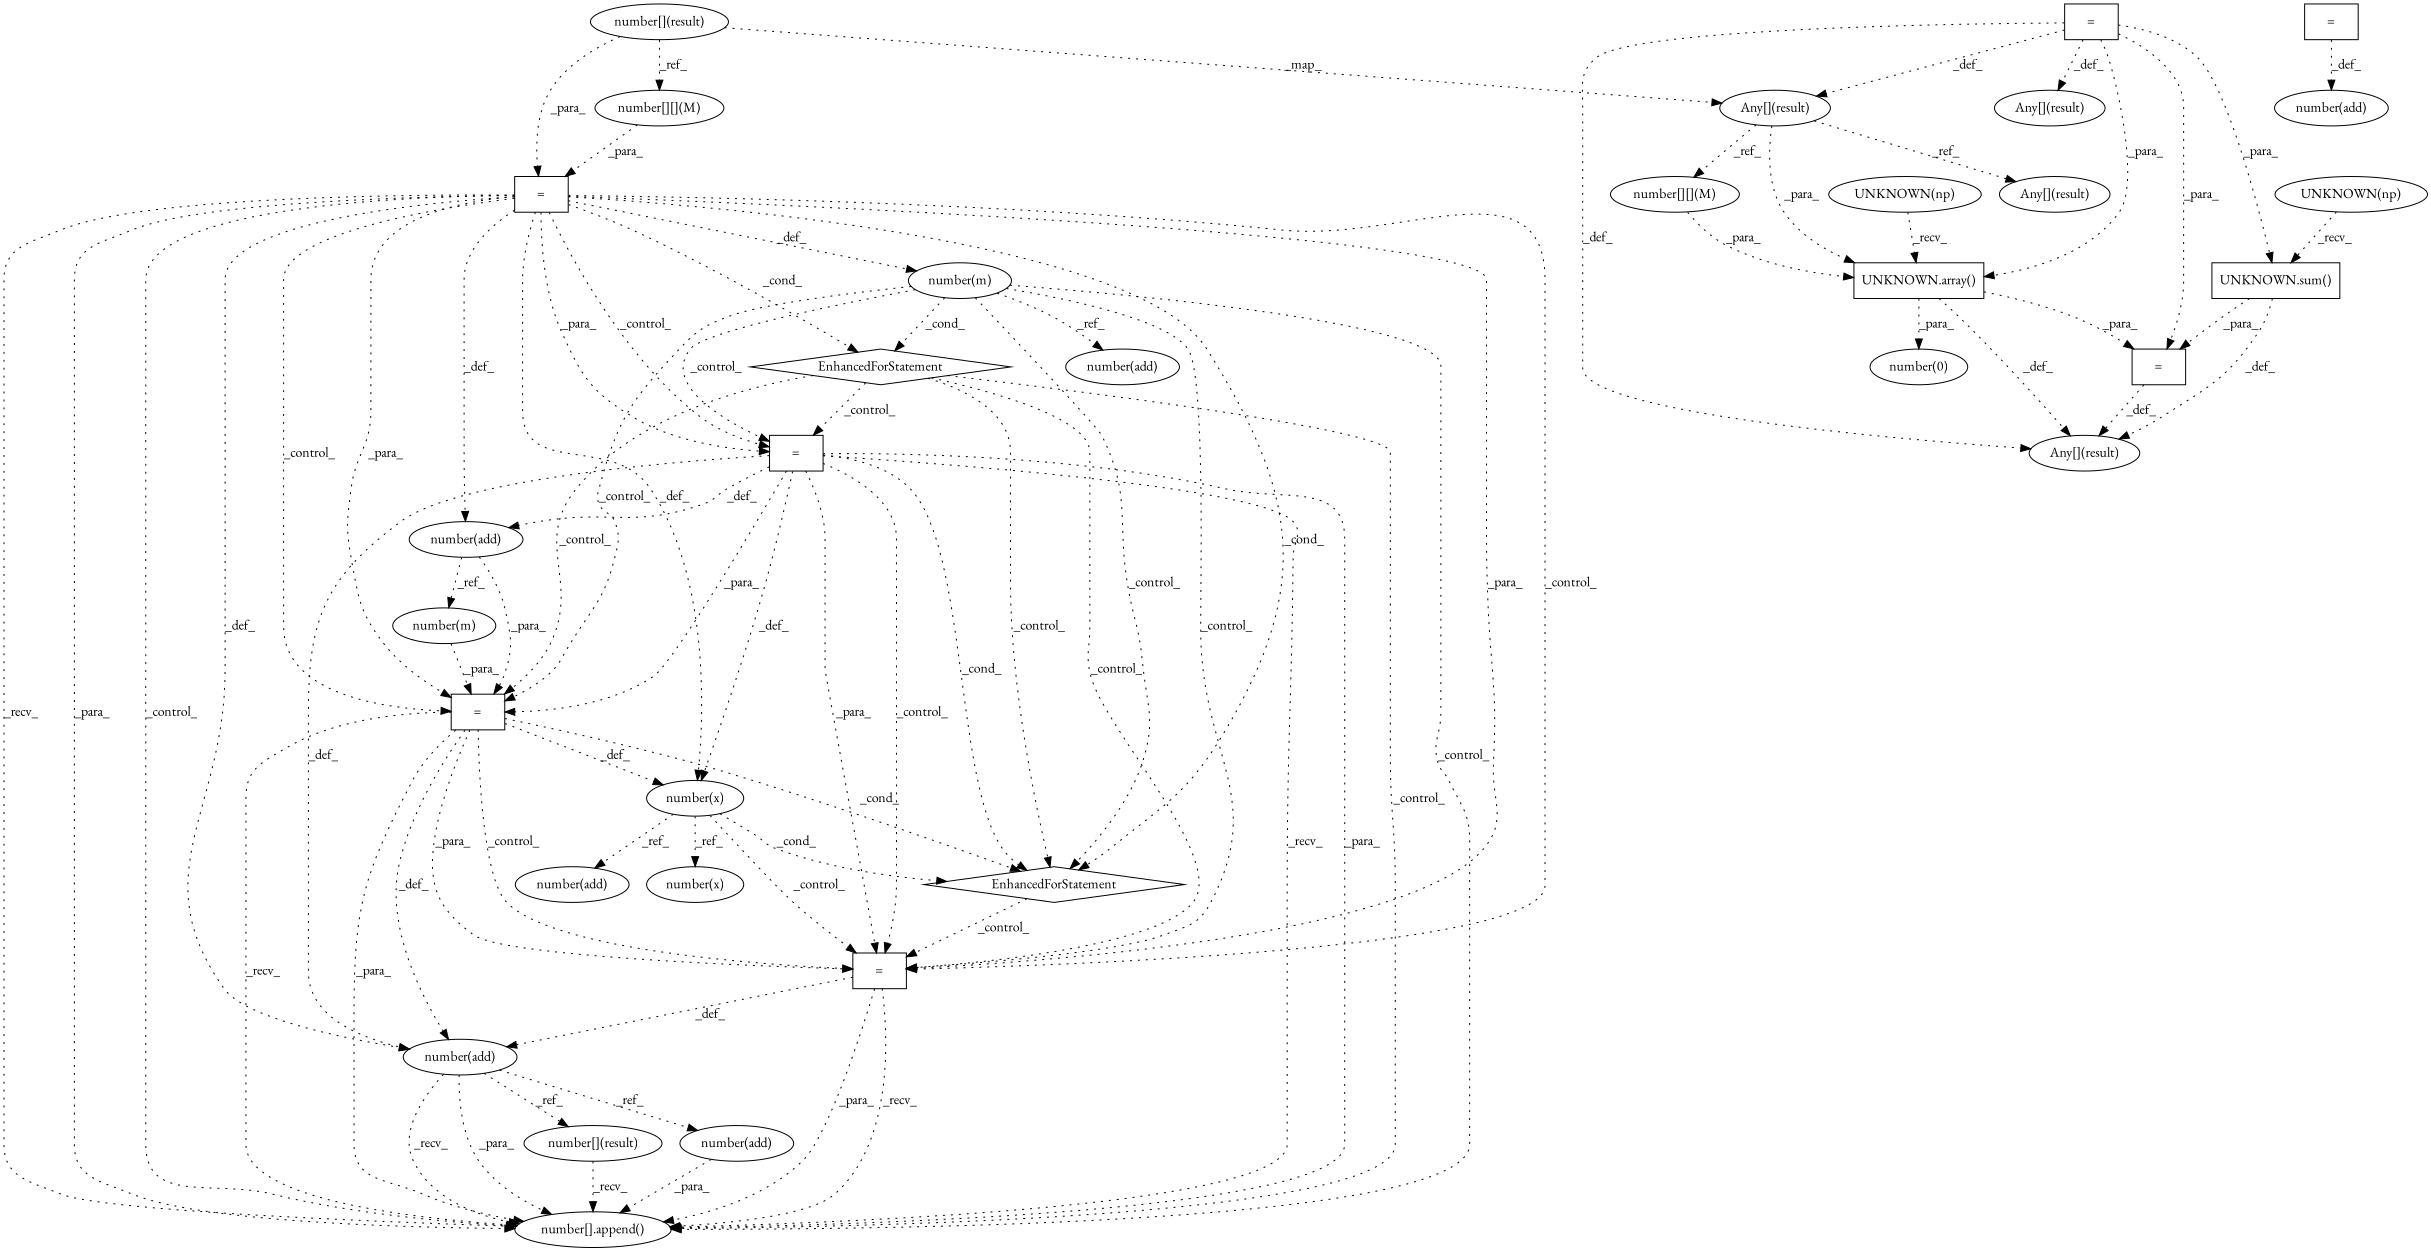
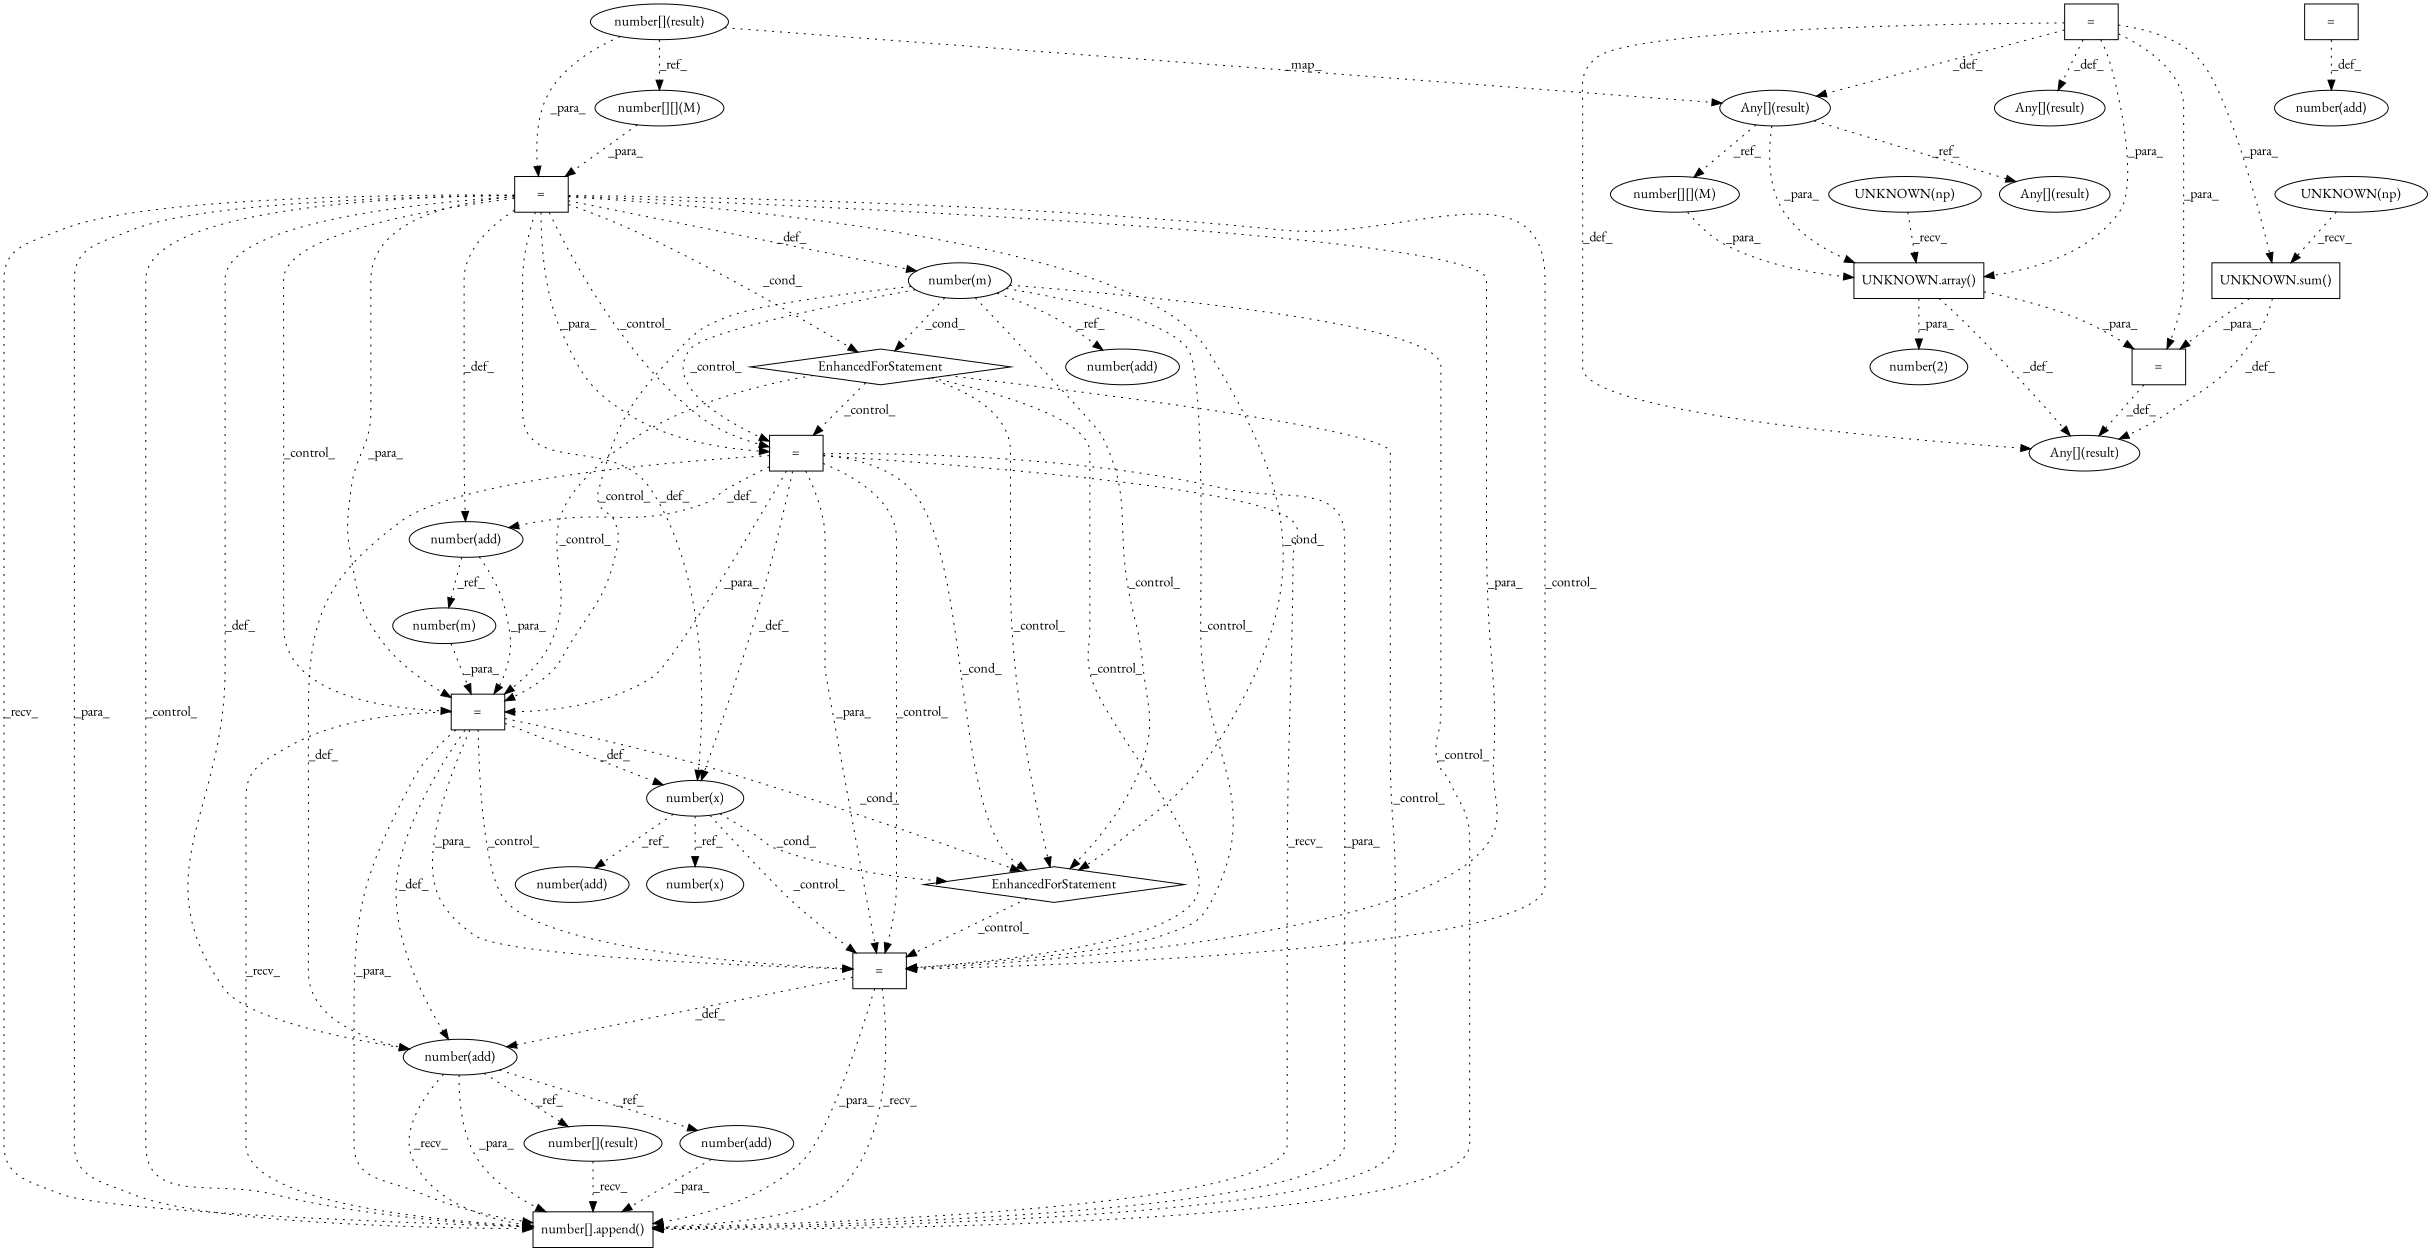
node "number(0)": label "number(0)" -> "number(2)"
node "number[].append()": shape ellipse -> box
